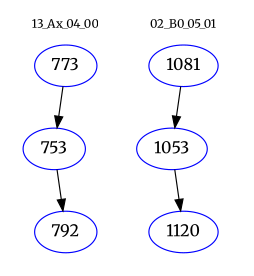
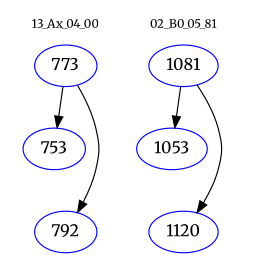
cluster "02_B0_05_01": label "02_B0_05_01" -> "02_B0_05_81"
edge "753" -> "792": now "773" -> "792"
edge "1053" -> "1120": now "1081" -> "1120"
